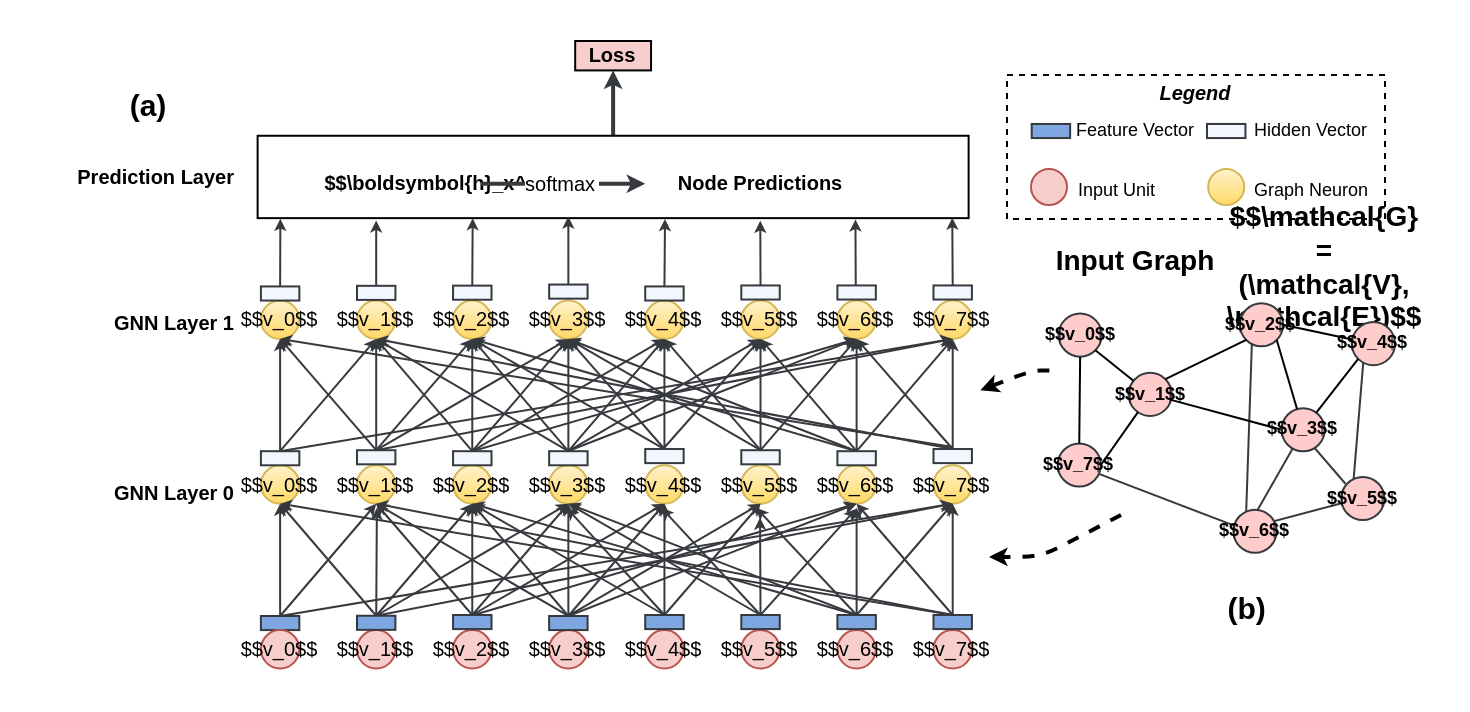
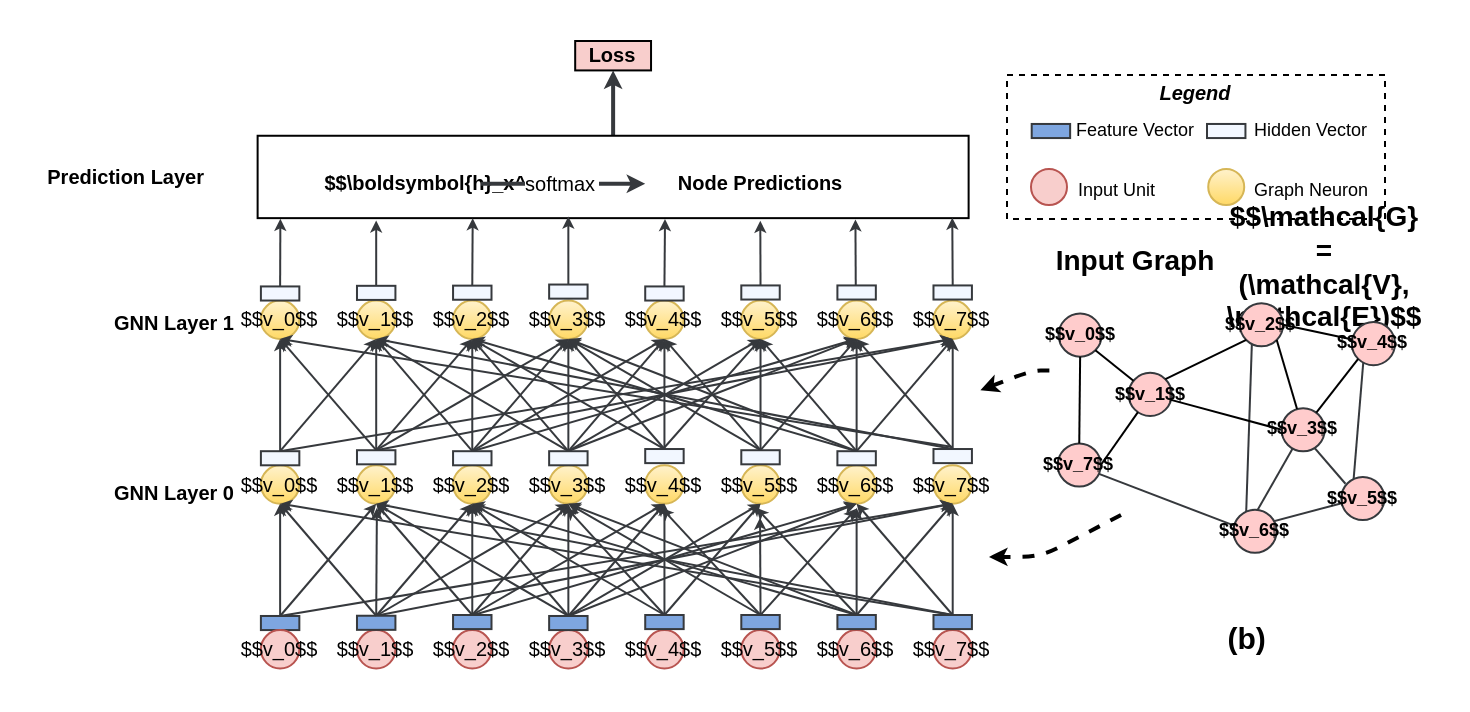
node "(a)": removed
node "Prediction Layer": moved (140, 177) -> (110, 177)
node "(b)": moved (1248, 607) -> (1248, 637)
